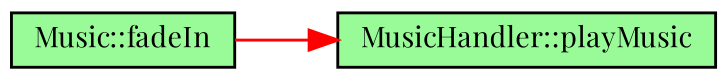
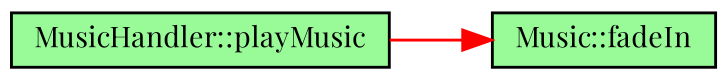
edge "Music::fadeIn" -> "MusicHandler::playMusic": reversed
